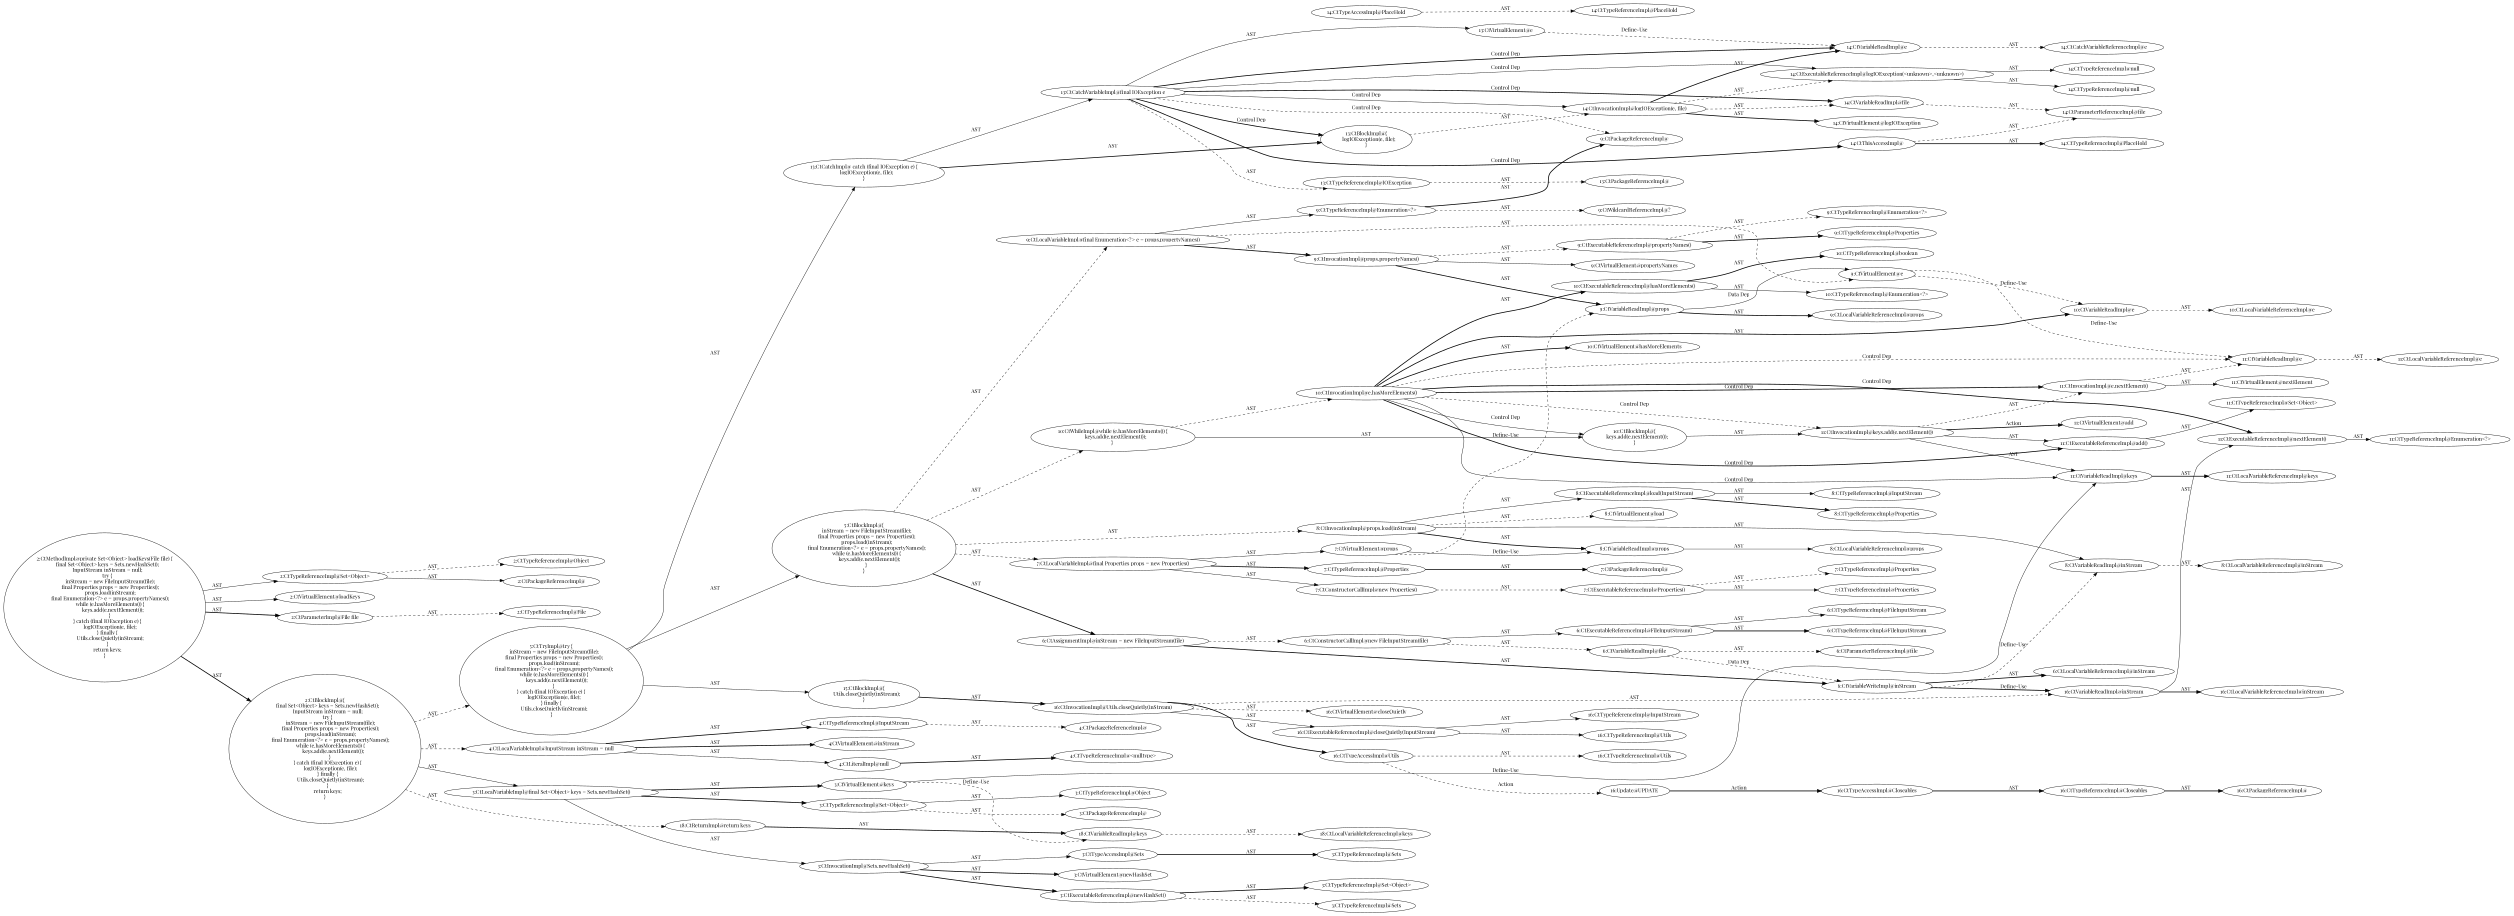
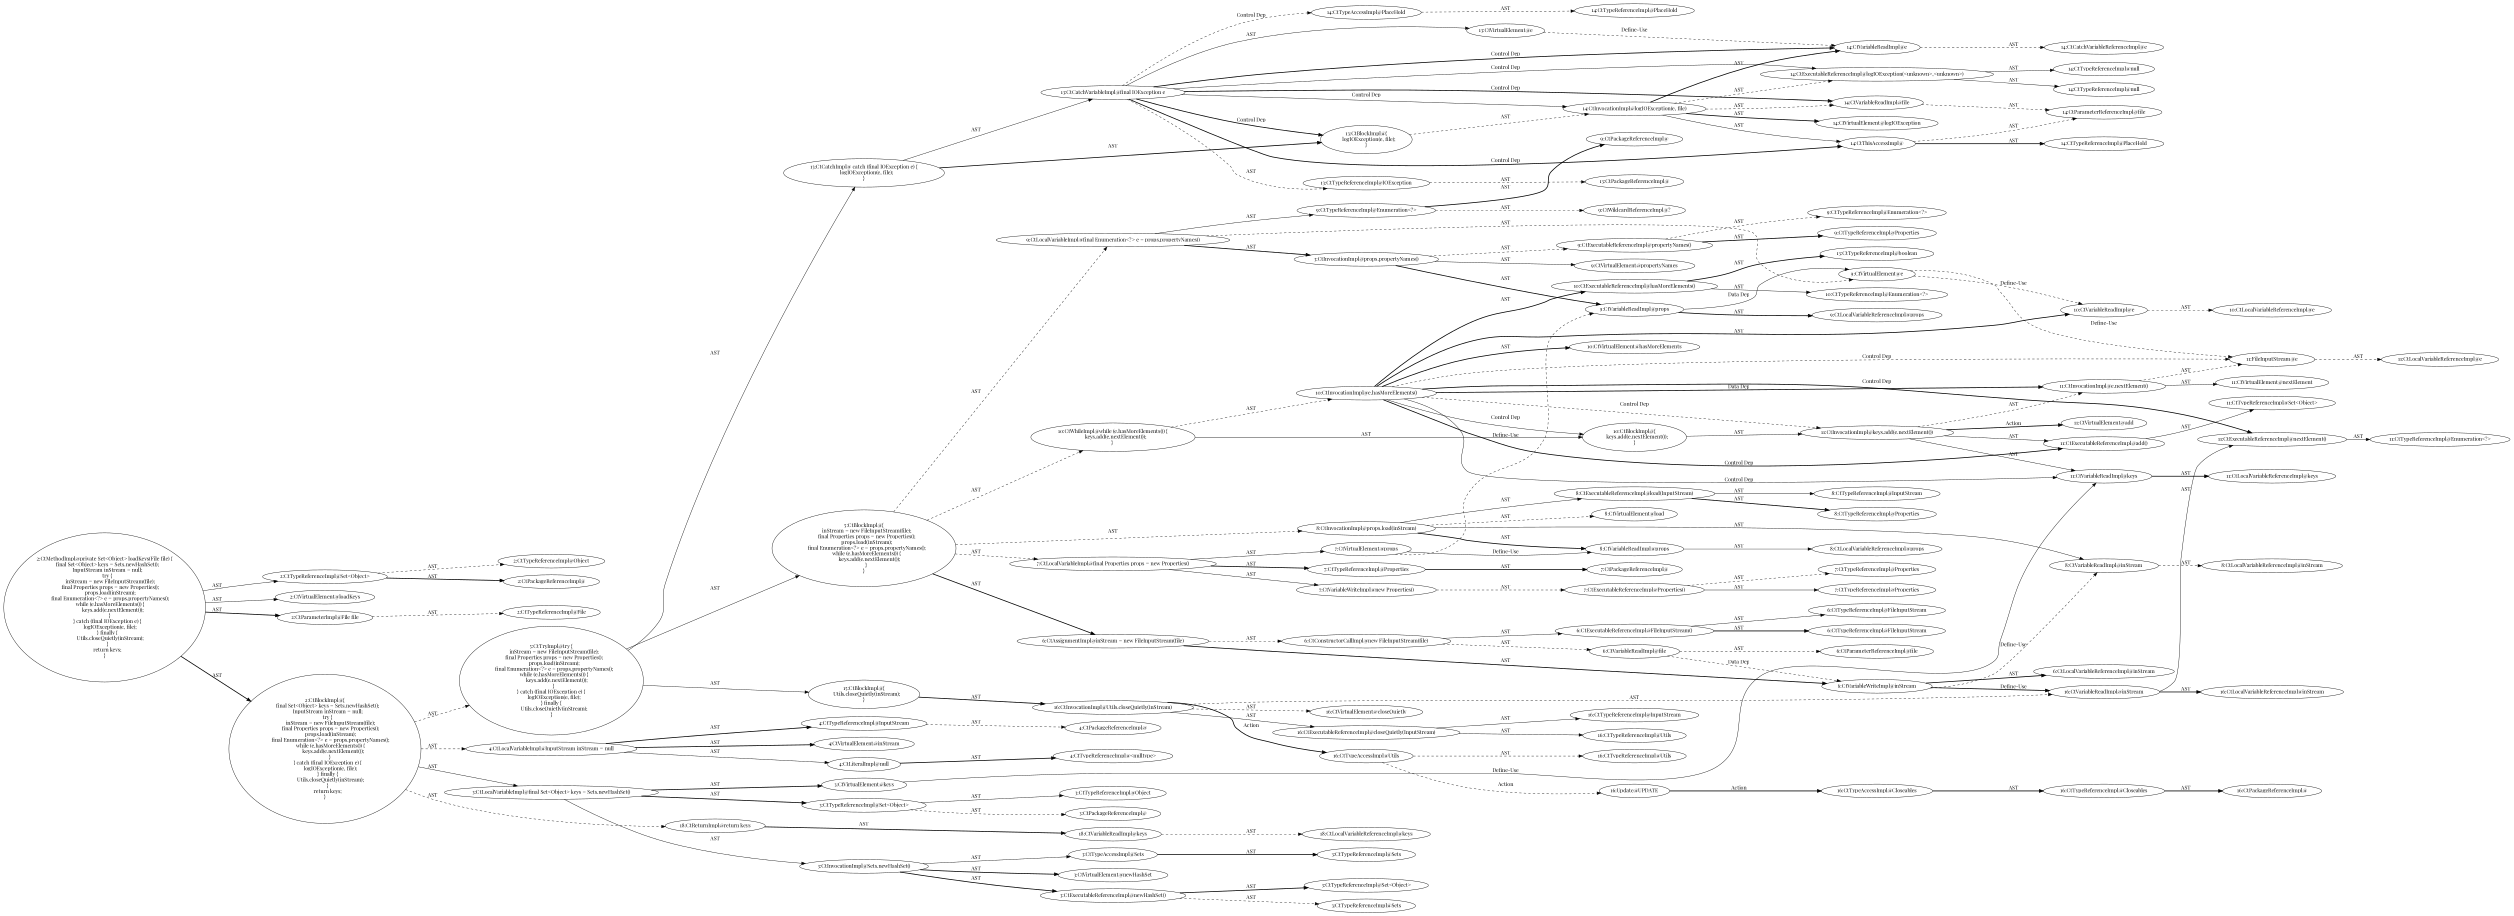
edge "13:CtCatchVariableImpl@final IOException e" -> "9:CtPackageReferenceImpl@": now "13:CtCatchVariableImpl@final IOException e" -> "14:CtTypeAccessImpl@PlaceHold"
edge "14:CtInvocationImpl@logIOException(e, file)" -> "14:CtThisAccessImpl@": added, label "AST"
node "10:CtTypeReferenceImpl@boolean": label "10:CtTypeReferenceImpl@boolean" -> "13:CtTypeReferenceImpl@boolean"
node "9:CtInvocationImpl@props.propertyNames()": label "9:CtInvocationImpl@props.propertyNames()" -> "3:CtInvocationImpl@props.propertyNames()"
node "11:CtVariableReadImpl@e": label "11:CtVariableReadImpl@e" -> "11:FileInputStream@e"
edge "10:CtInvocationImpl@e.hasMoreElements()" -> "11:CtInvocationImpl@e.nextElement()": label "Control Dep" -> "Data Dep"
edge "2:CtTypeReferenceImpl@Set<Object>" -> "2:CtPackageReferenceImpl@": style solid -> bold
node "7:CtConstructorCallImpl@new Properties()": label "7:CtConstructorCallImpl@new Properties()" -> "7:CtVariableWriteImpl@new Properties()"
edge "16:CtInvocationImpl@Utils.closeQuietly(inStream)" -> "16:CtTypeAccessImpl@Utils": label "AST" -> "Action"
edge "3:CtVirtualElement@keys" -> "18:CtVariableReadImpl@keys": removed, label "Define-Use"
